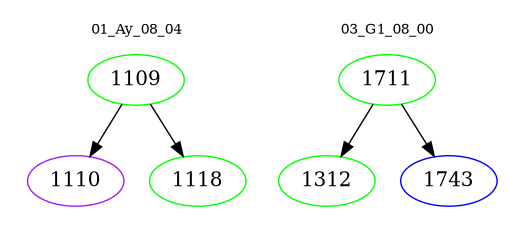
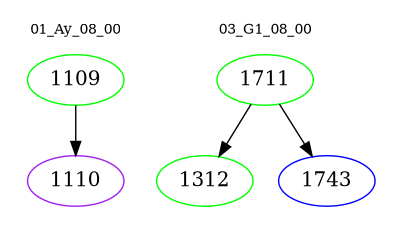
cluster "01_Ay_08_04": label "01_Ay_08_04" -> "01_Ay_08_00"
node "1118": removed
